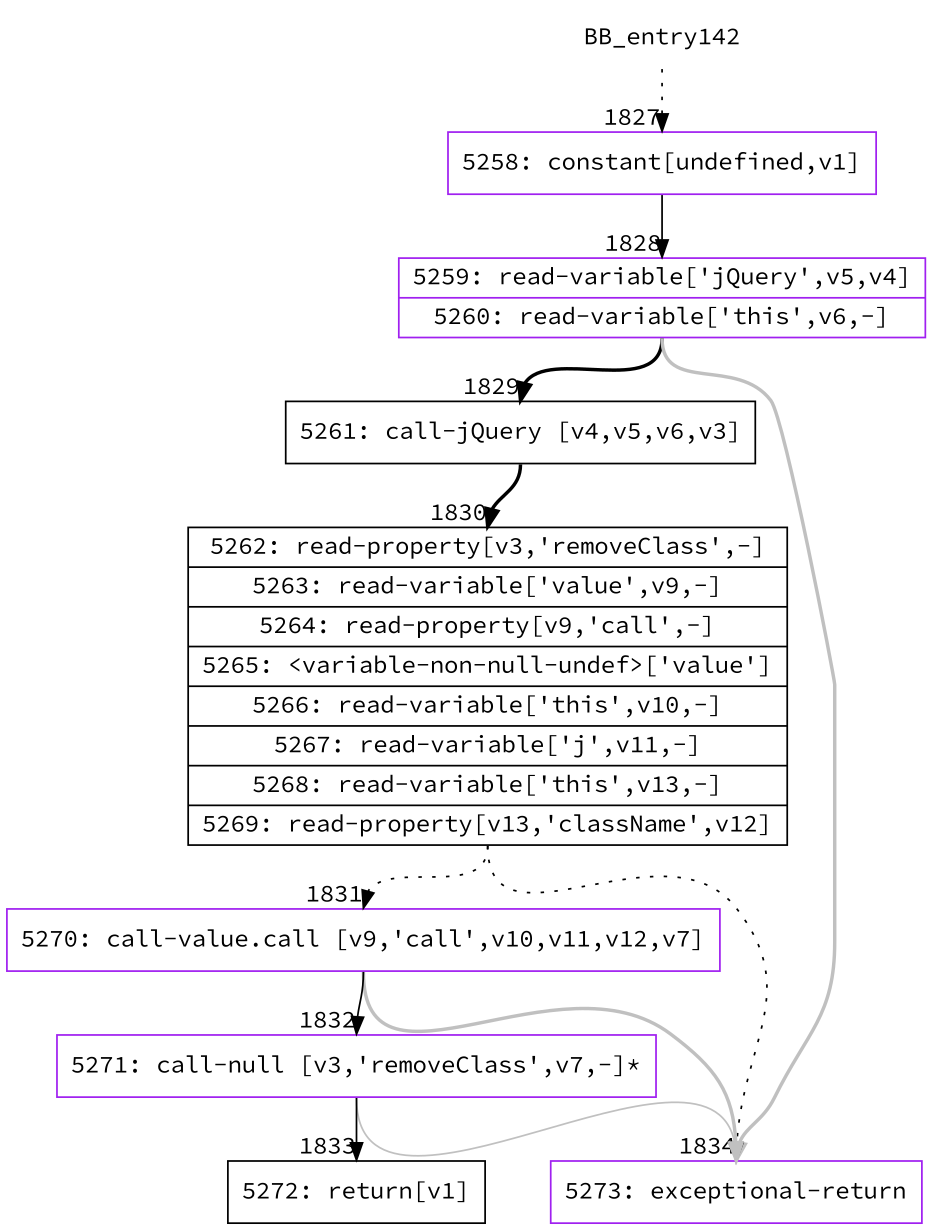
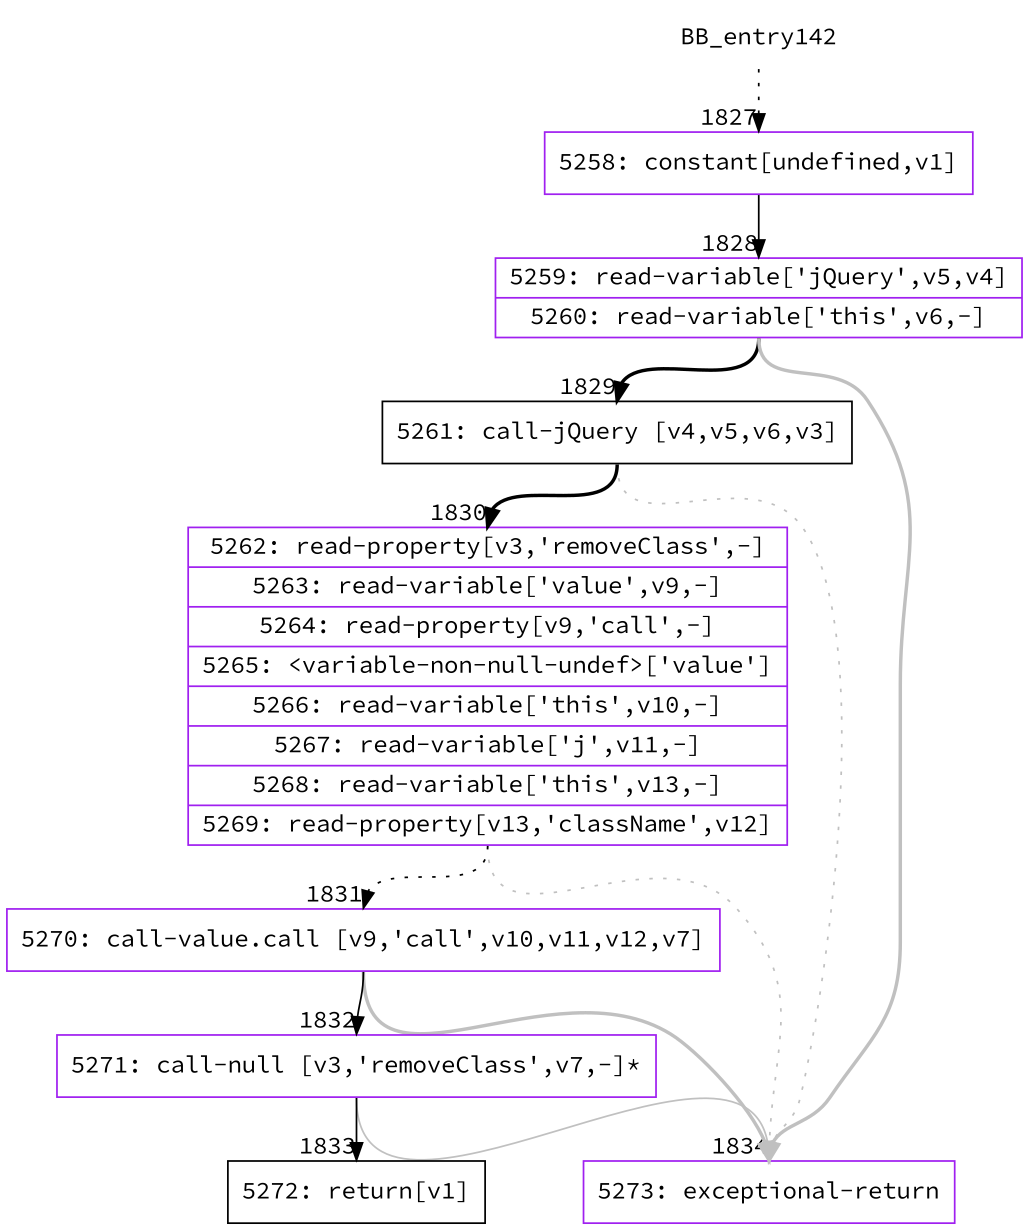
node "5262: read-property[v3,'removeClass',-]": color black -> purple
edge "5261: call-jQuery [v4,v5,v6,v3]" -> "5273: exceptional-return": added
edge "5262: read-property[v3,'removeClass',-]" -> "5273: exceptional-return": color black -> gray
